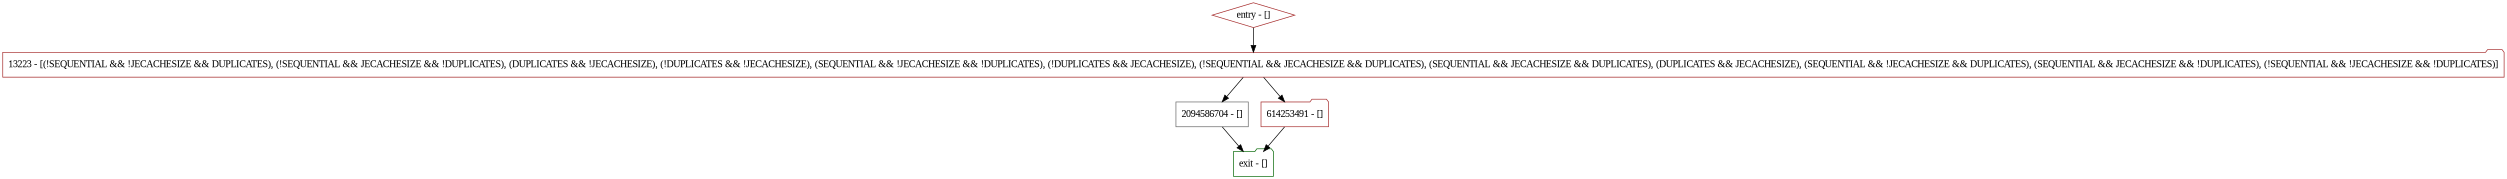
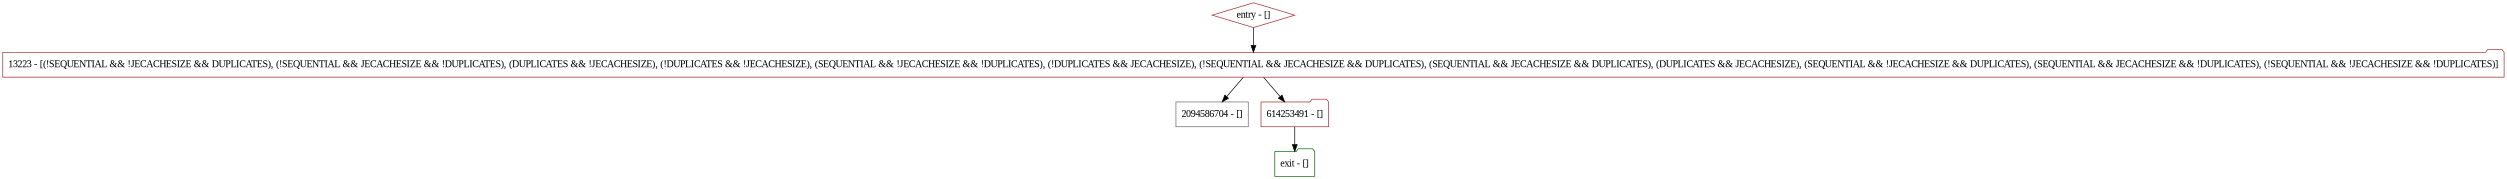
edge "2094586704 - []" -> "exit - []": removed
